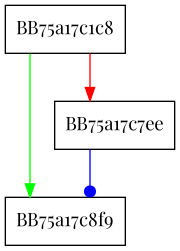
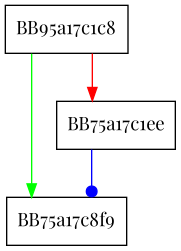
node "BB75a17c1c8": label "BB75a17c1c8" -> "BB95a17c1c8"
node "BB75a17c7ee": label "BB75a17c7ee" -> "BB75a17c1ee"
